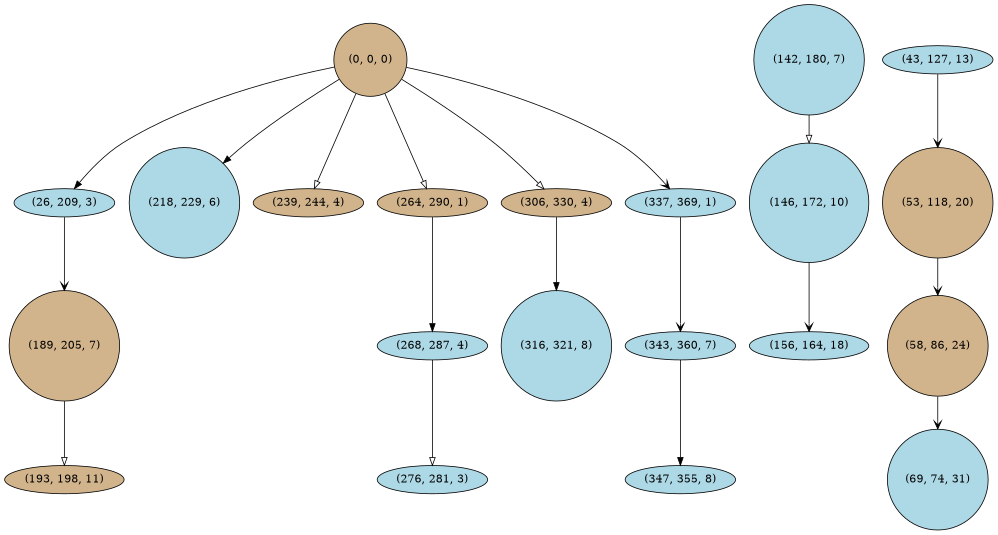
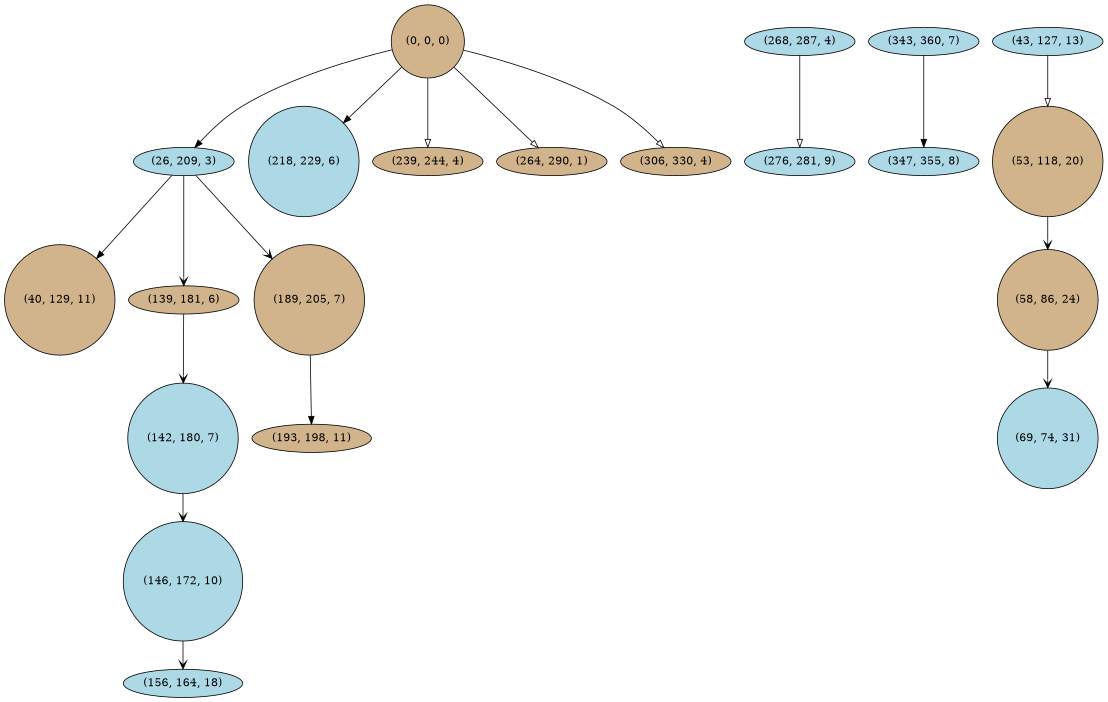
edge "(43, 127, 13)" -> "(53, 118, 20)": arrowhead vee -> onormal
edge "(142, 180, 7)" -> "(146, 172, 10)": arrowhead onormal -> vee
node "(337, 369, 1)": removed
edge "(264, 290, 1)" -> "(268, 287, 4)": removed
node "(40, 129, 11)": added
node "(139, 181, 6)": added
node "(316, 321, 8)": removed
edge "(189, 205, 7)" -> "(193, 198, 11)": arrowhead onormal -> normal
node "(276, 281, 3)": label "(276, 281, 3)" -> "(276, 281, 9)"
